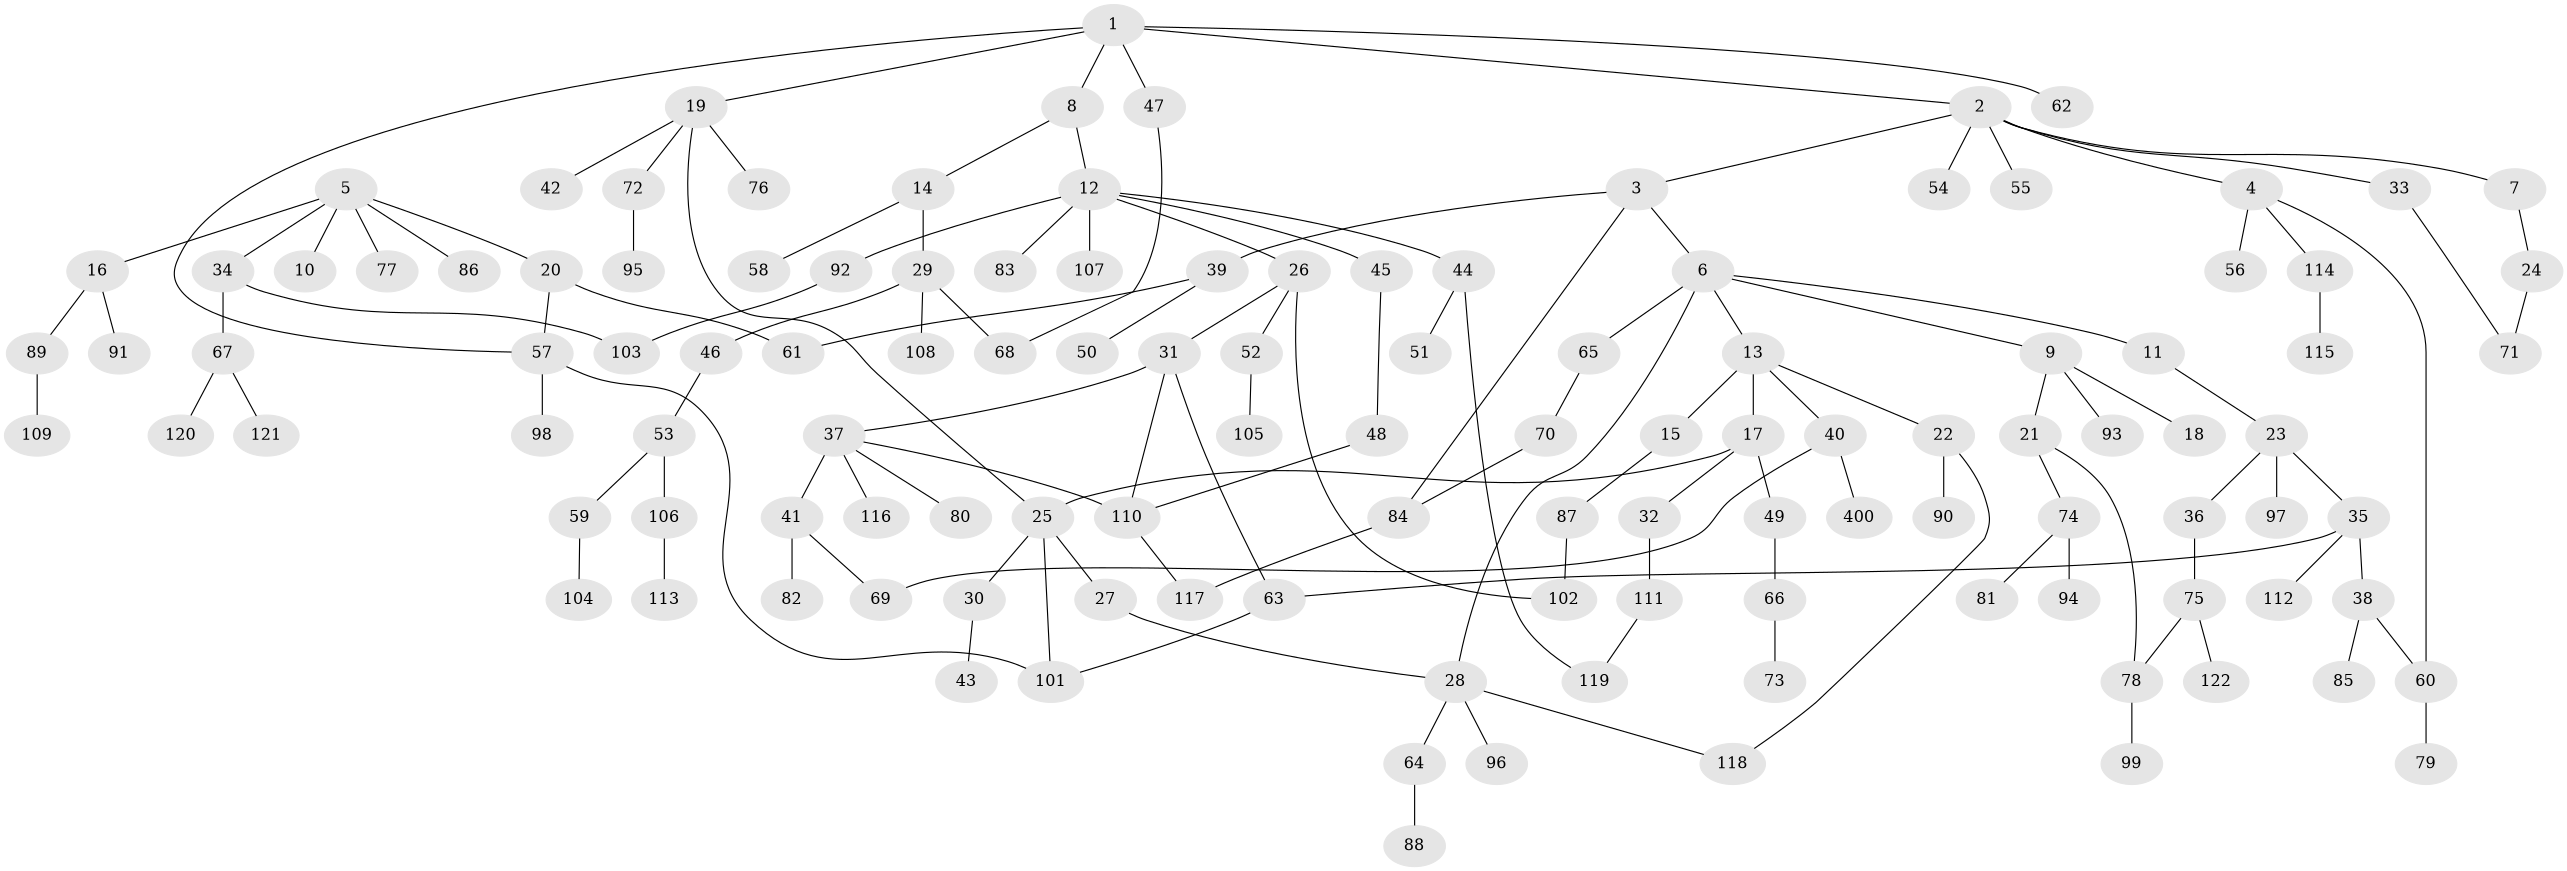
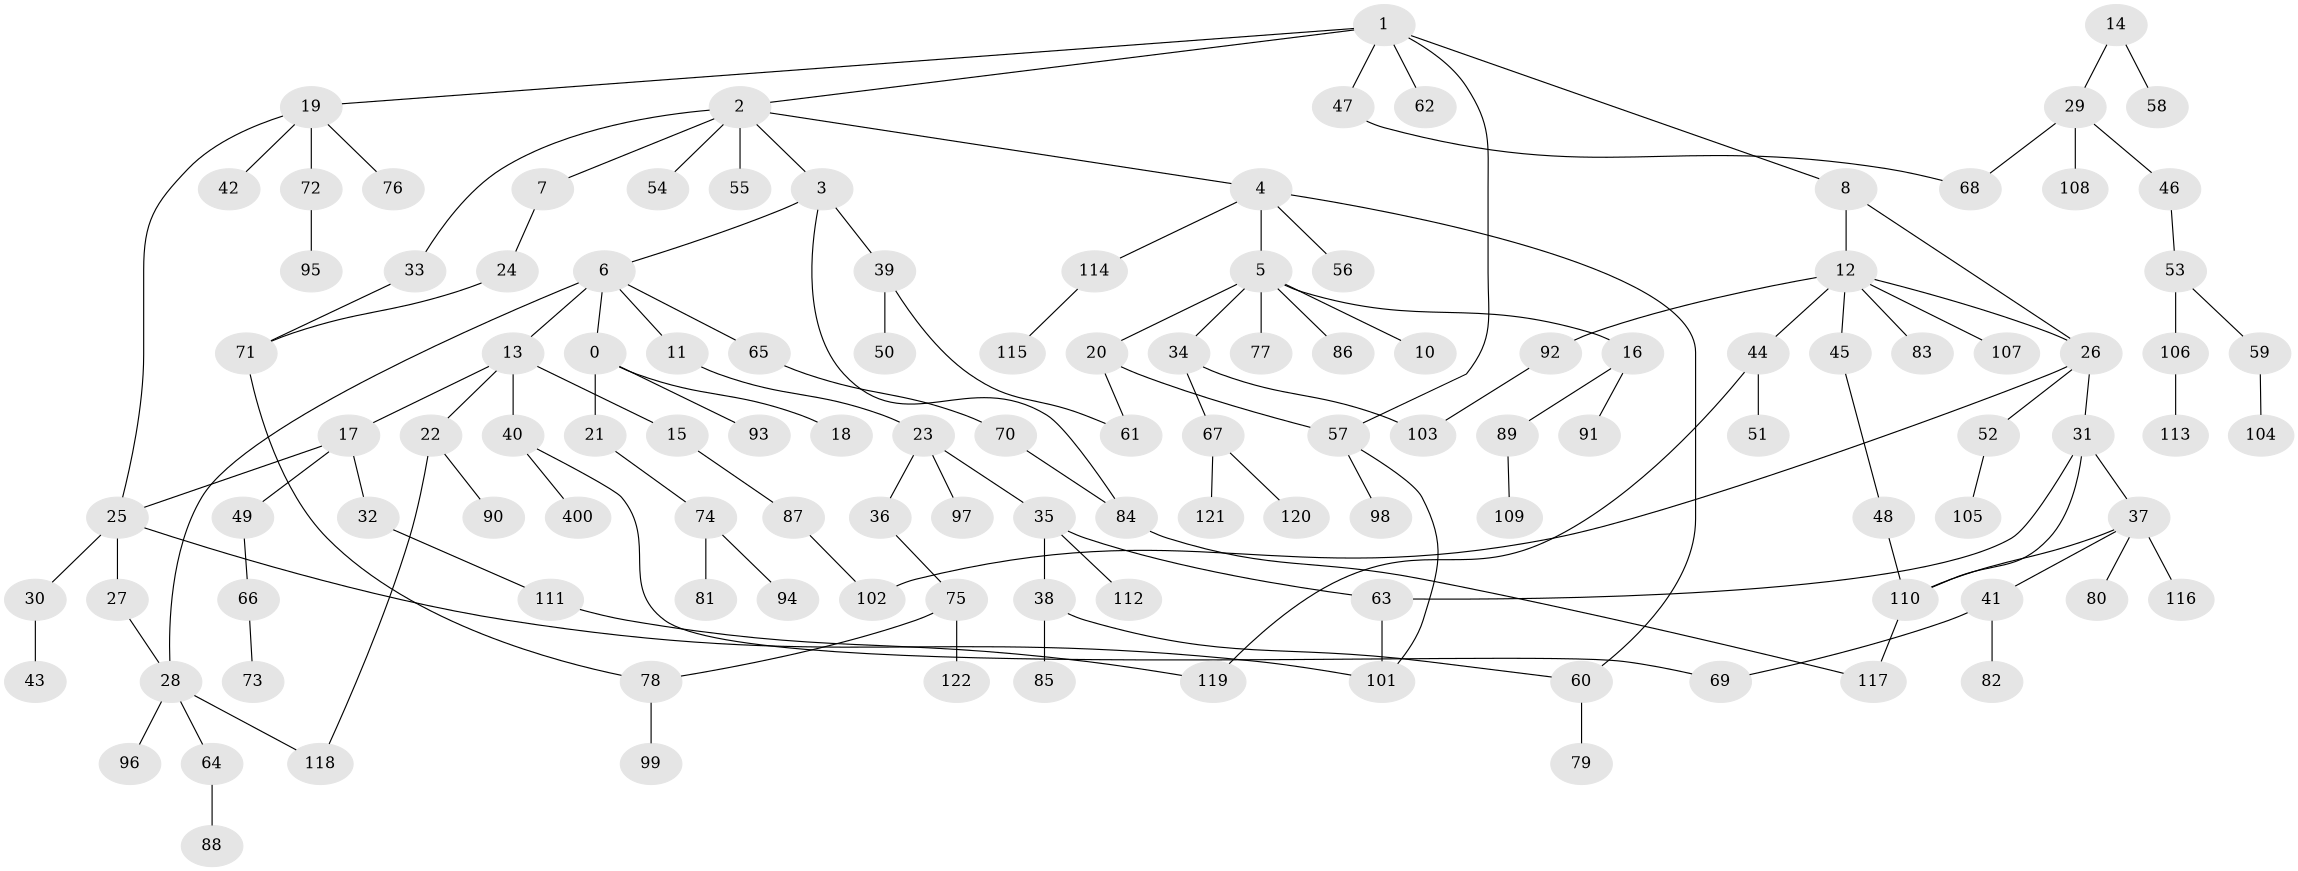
edge "8" -- "14": now "8" -- "26"
edge "4" -- "5": added
node "9": label "9" -> "0"
edge "21" -- "78": now "71" -- "78"
